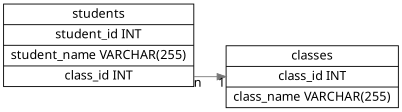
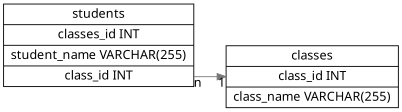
node "students": text "student_id INT" -> "classes_id INT"
